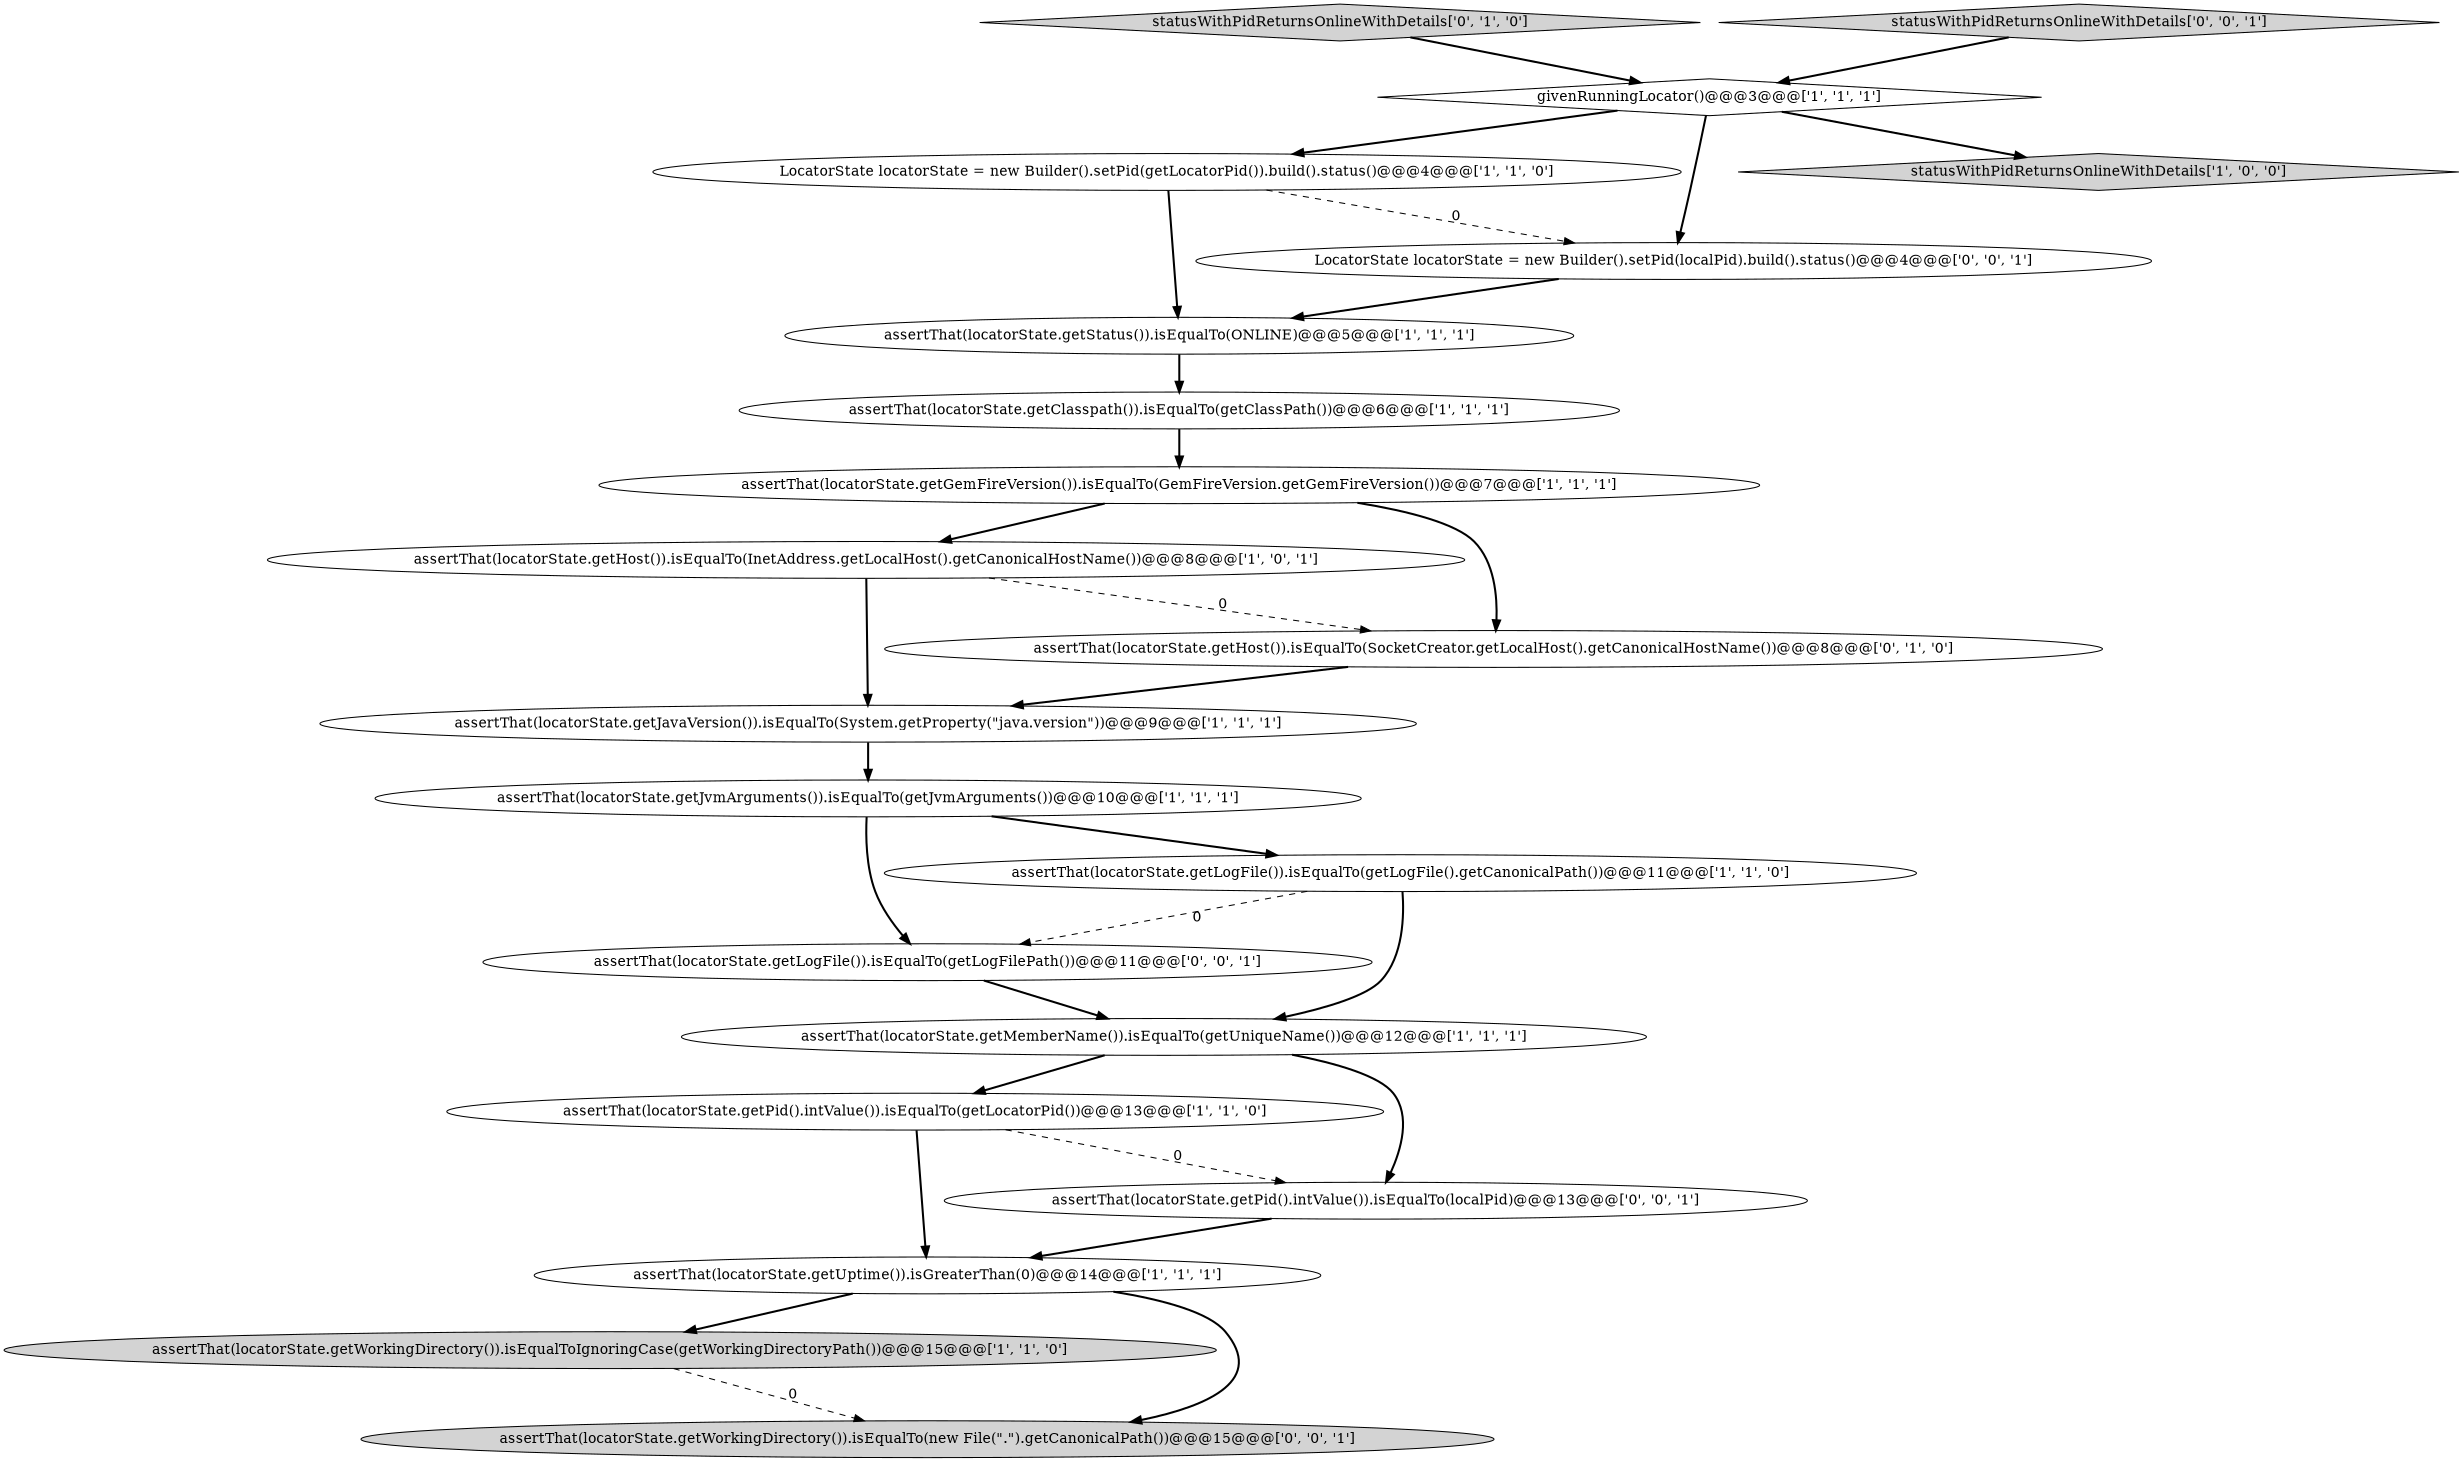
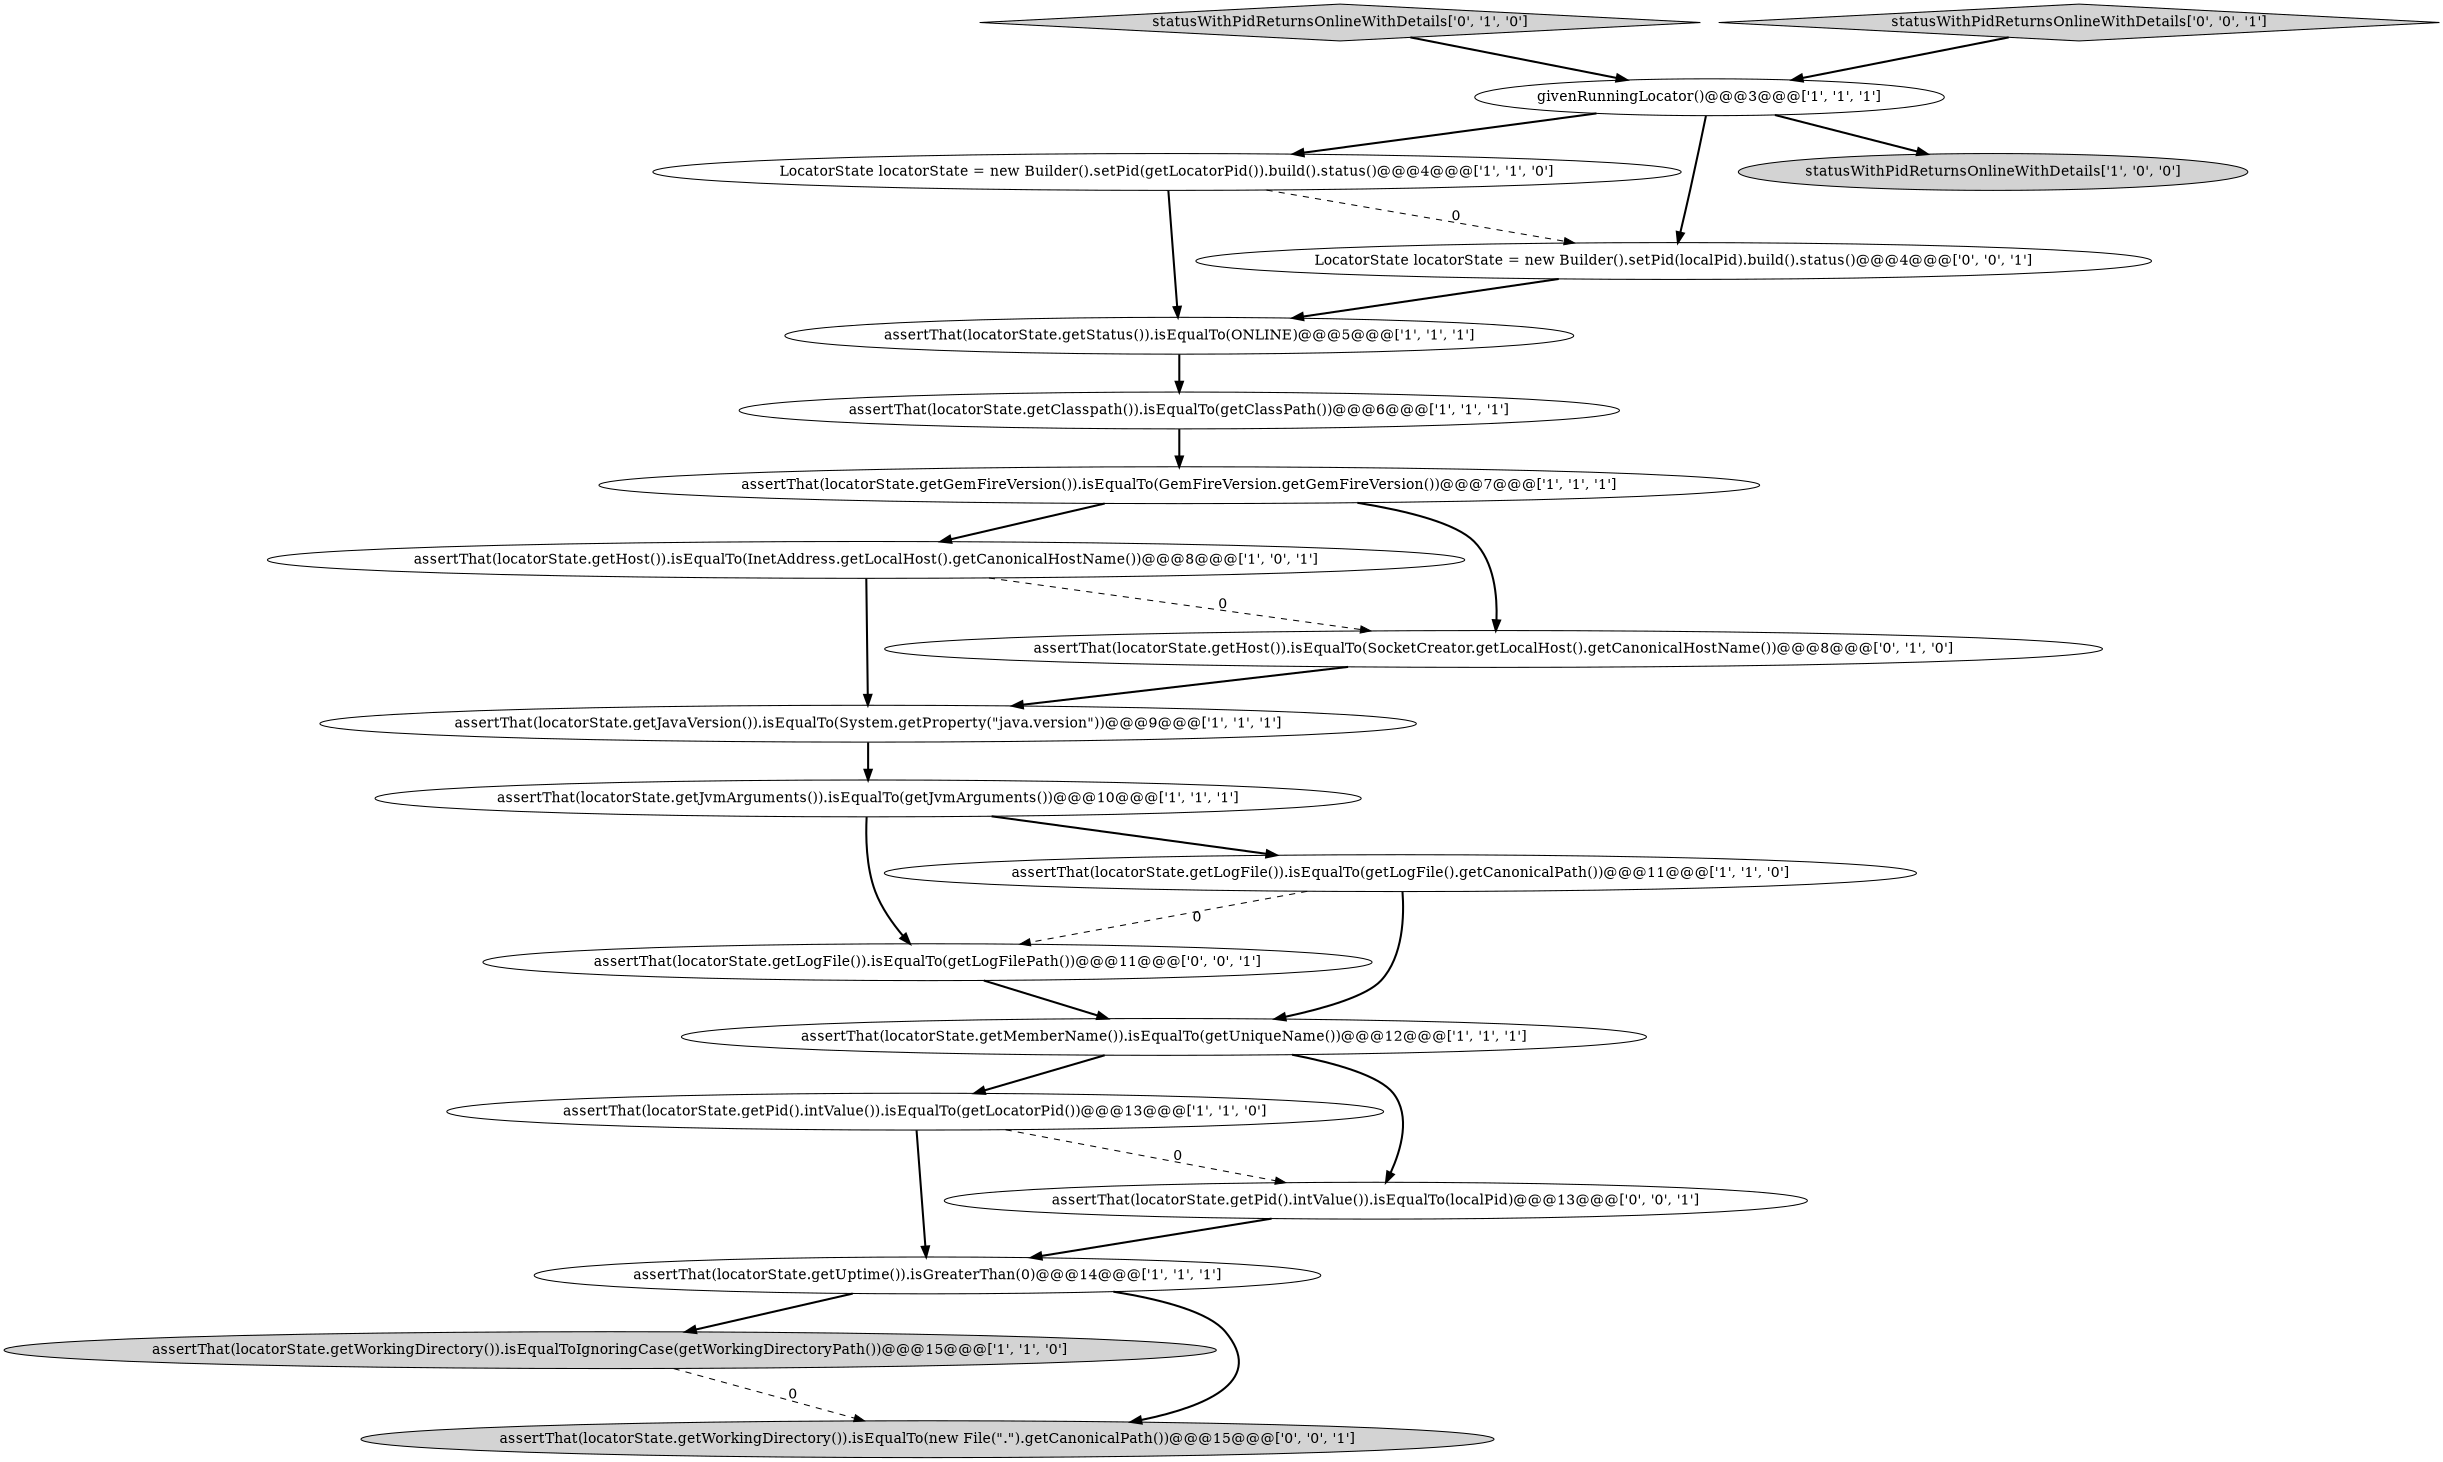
node "givenRunningLocator()@@@3@@@['1', '1', '1']": shape diamond -> ellipse
node "statusWithPidReturnsOnlineWithDetails['1', '0', '0']": shape diamond -> ellipse
